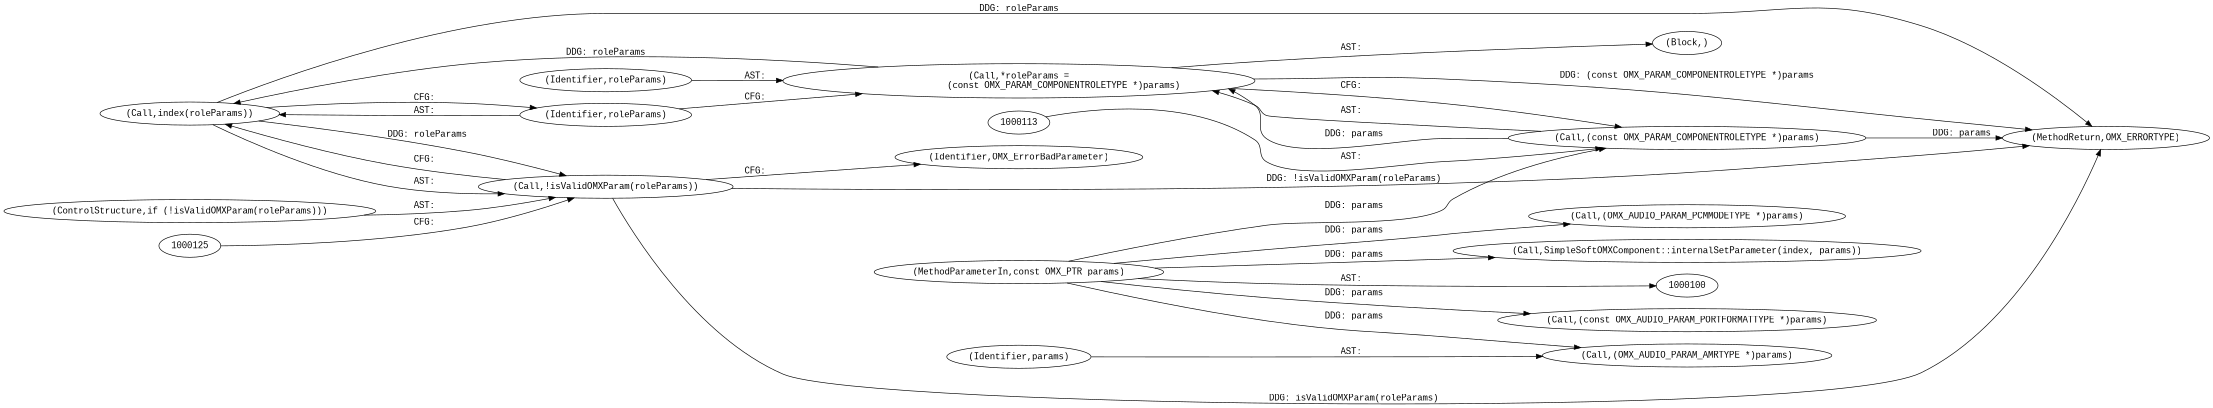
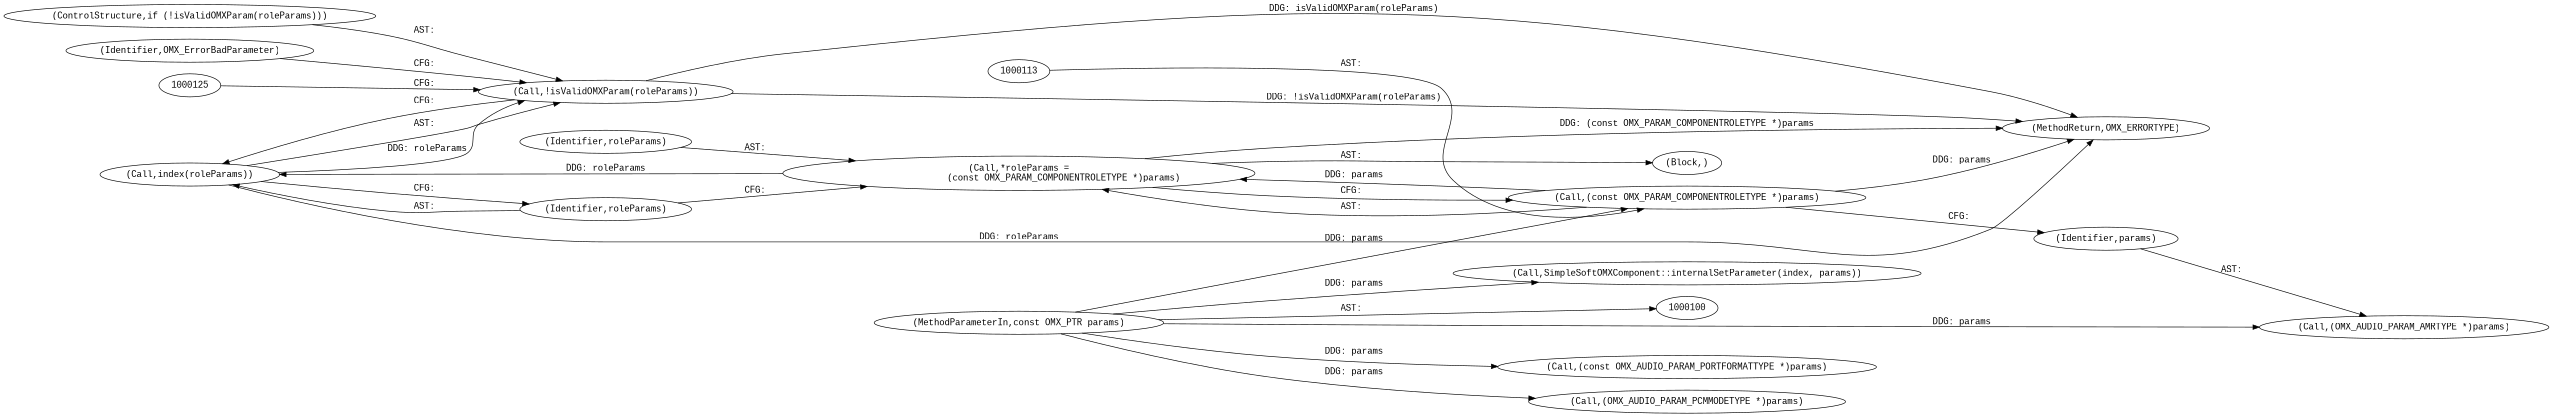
edge "(Call,!isValidOMXParam(roleParams))" -> "(Identifier,OMX_ErrorBadParameter)": reversed
edge "(Call,(const OMX_PARAM_COMPONENTROLETYPE *)params)" -> "(Identifier,params)": added, label "CFG:"
